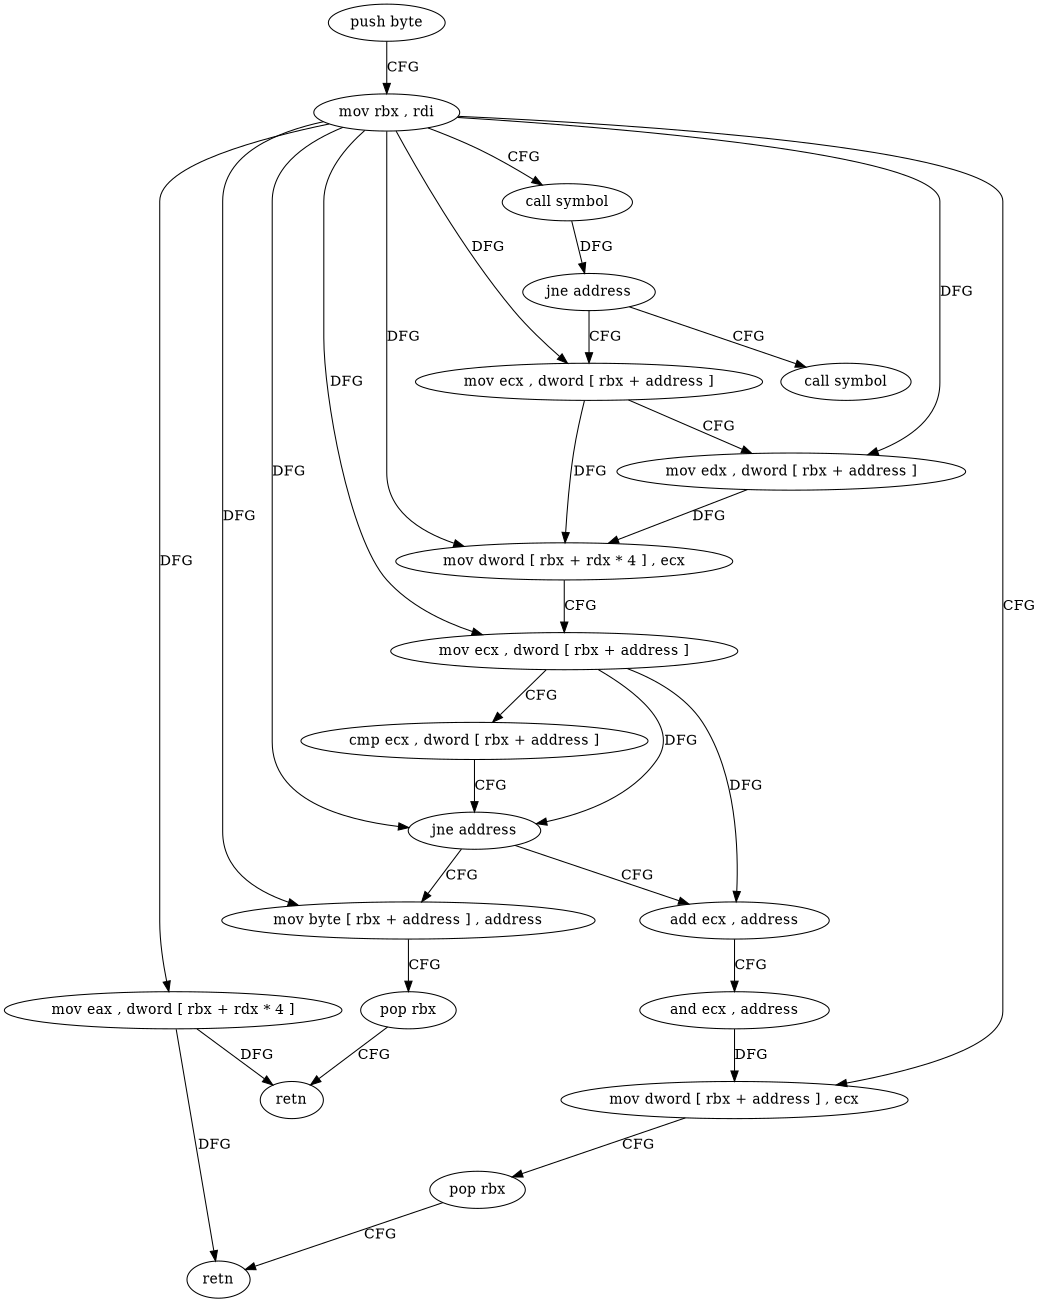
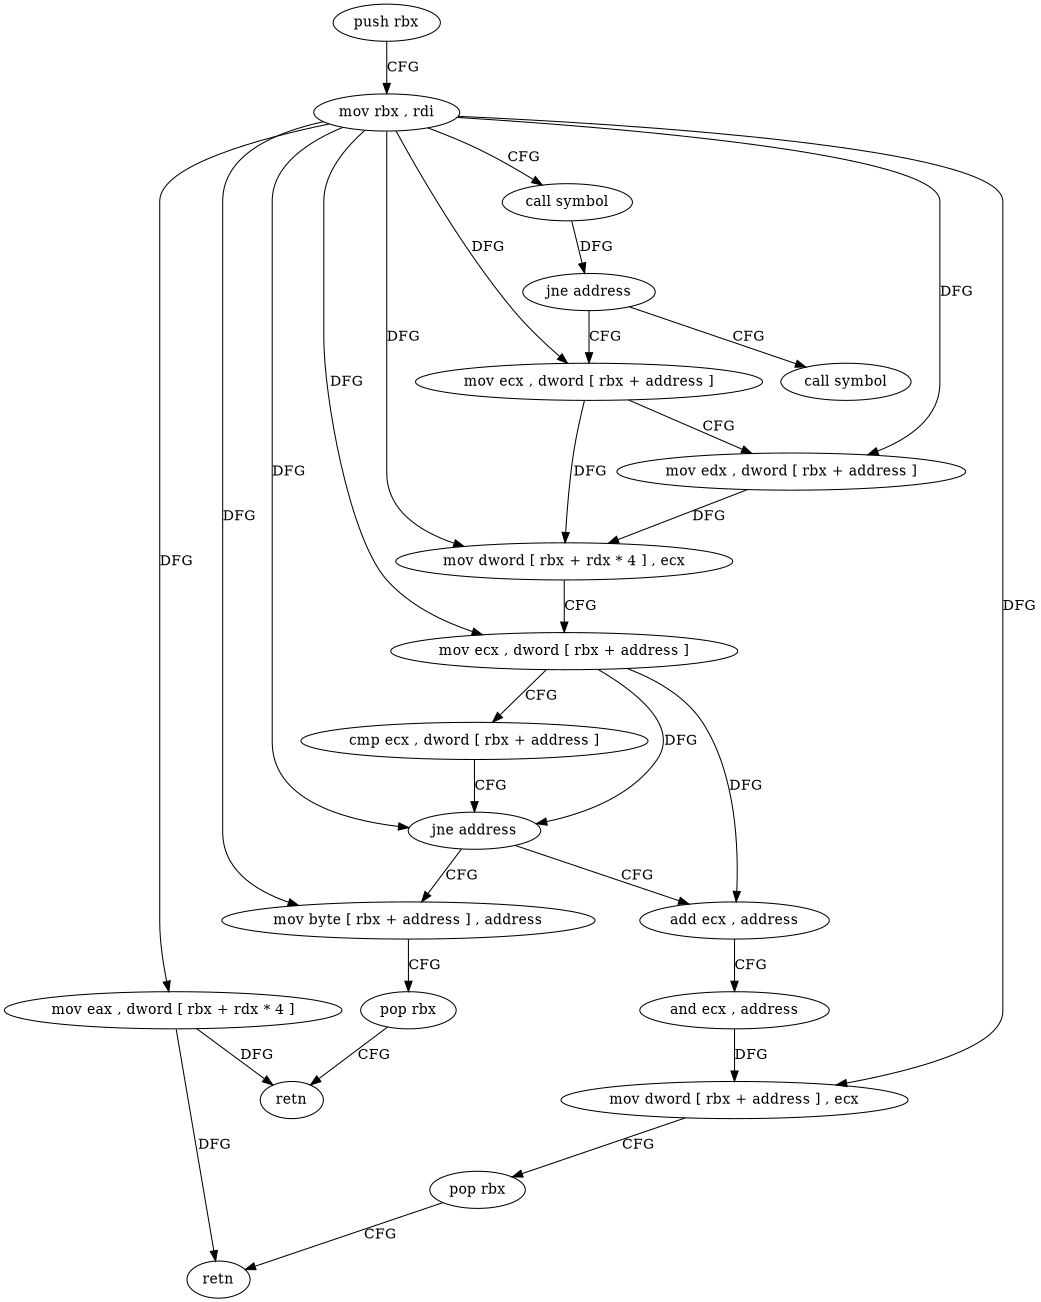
node "push byte": label "push byte" -> "push rbx"
edge "mov rbx , rdi" -> "mov dword [ rbx + address ] , ecx": label "CFG" -> "DFG"
